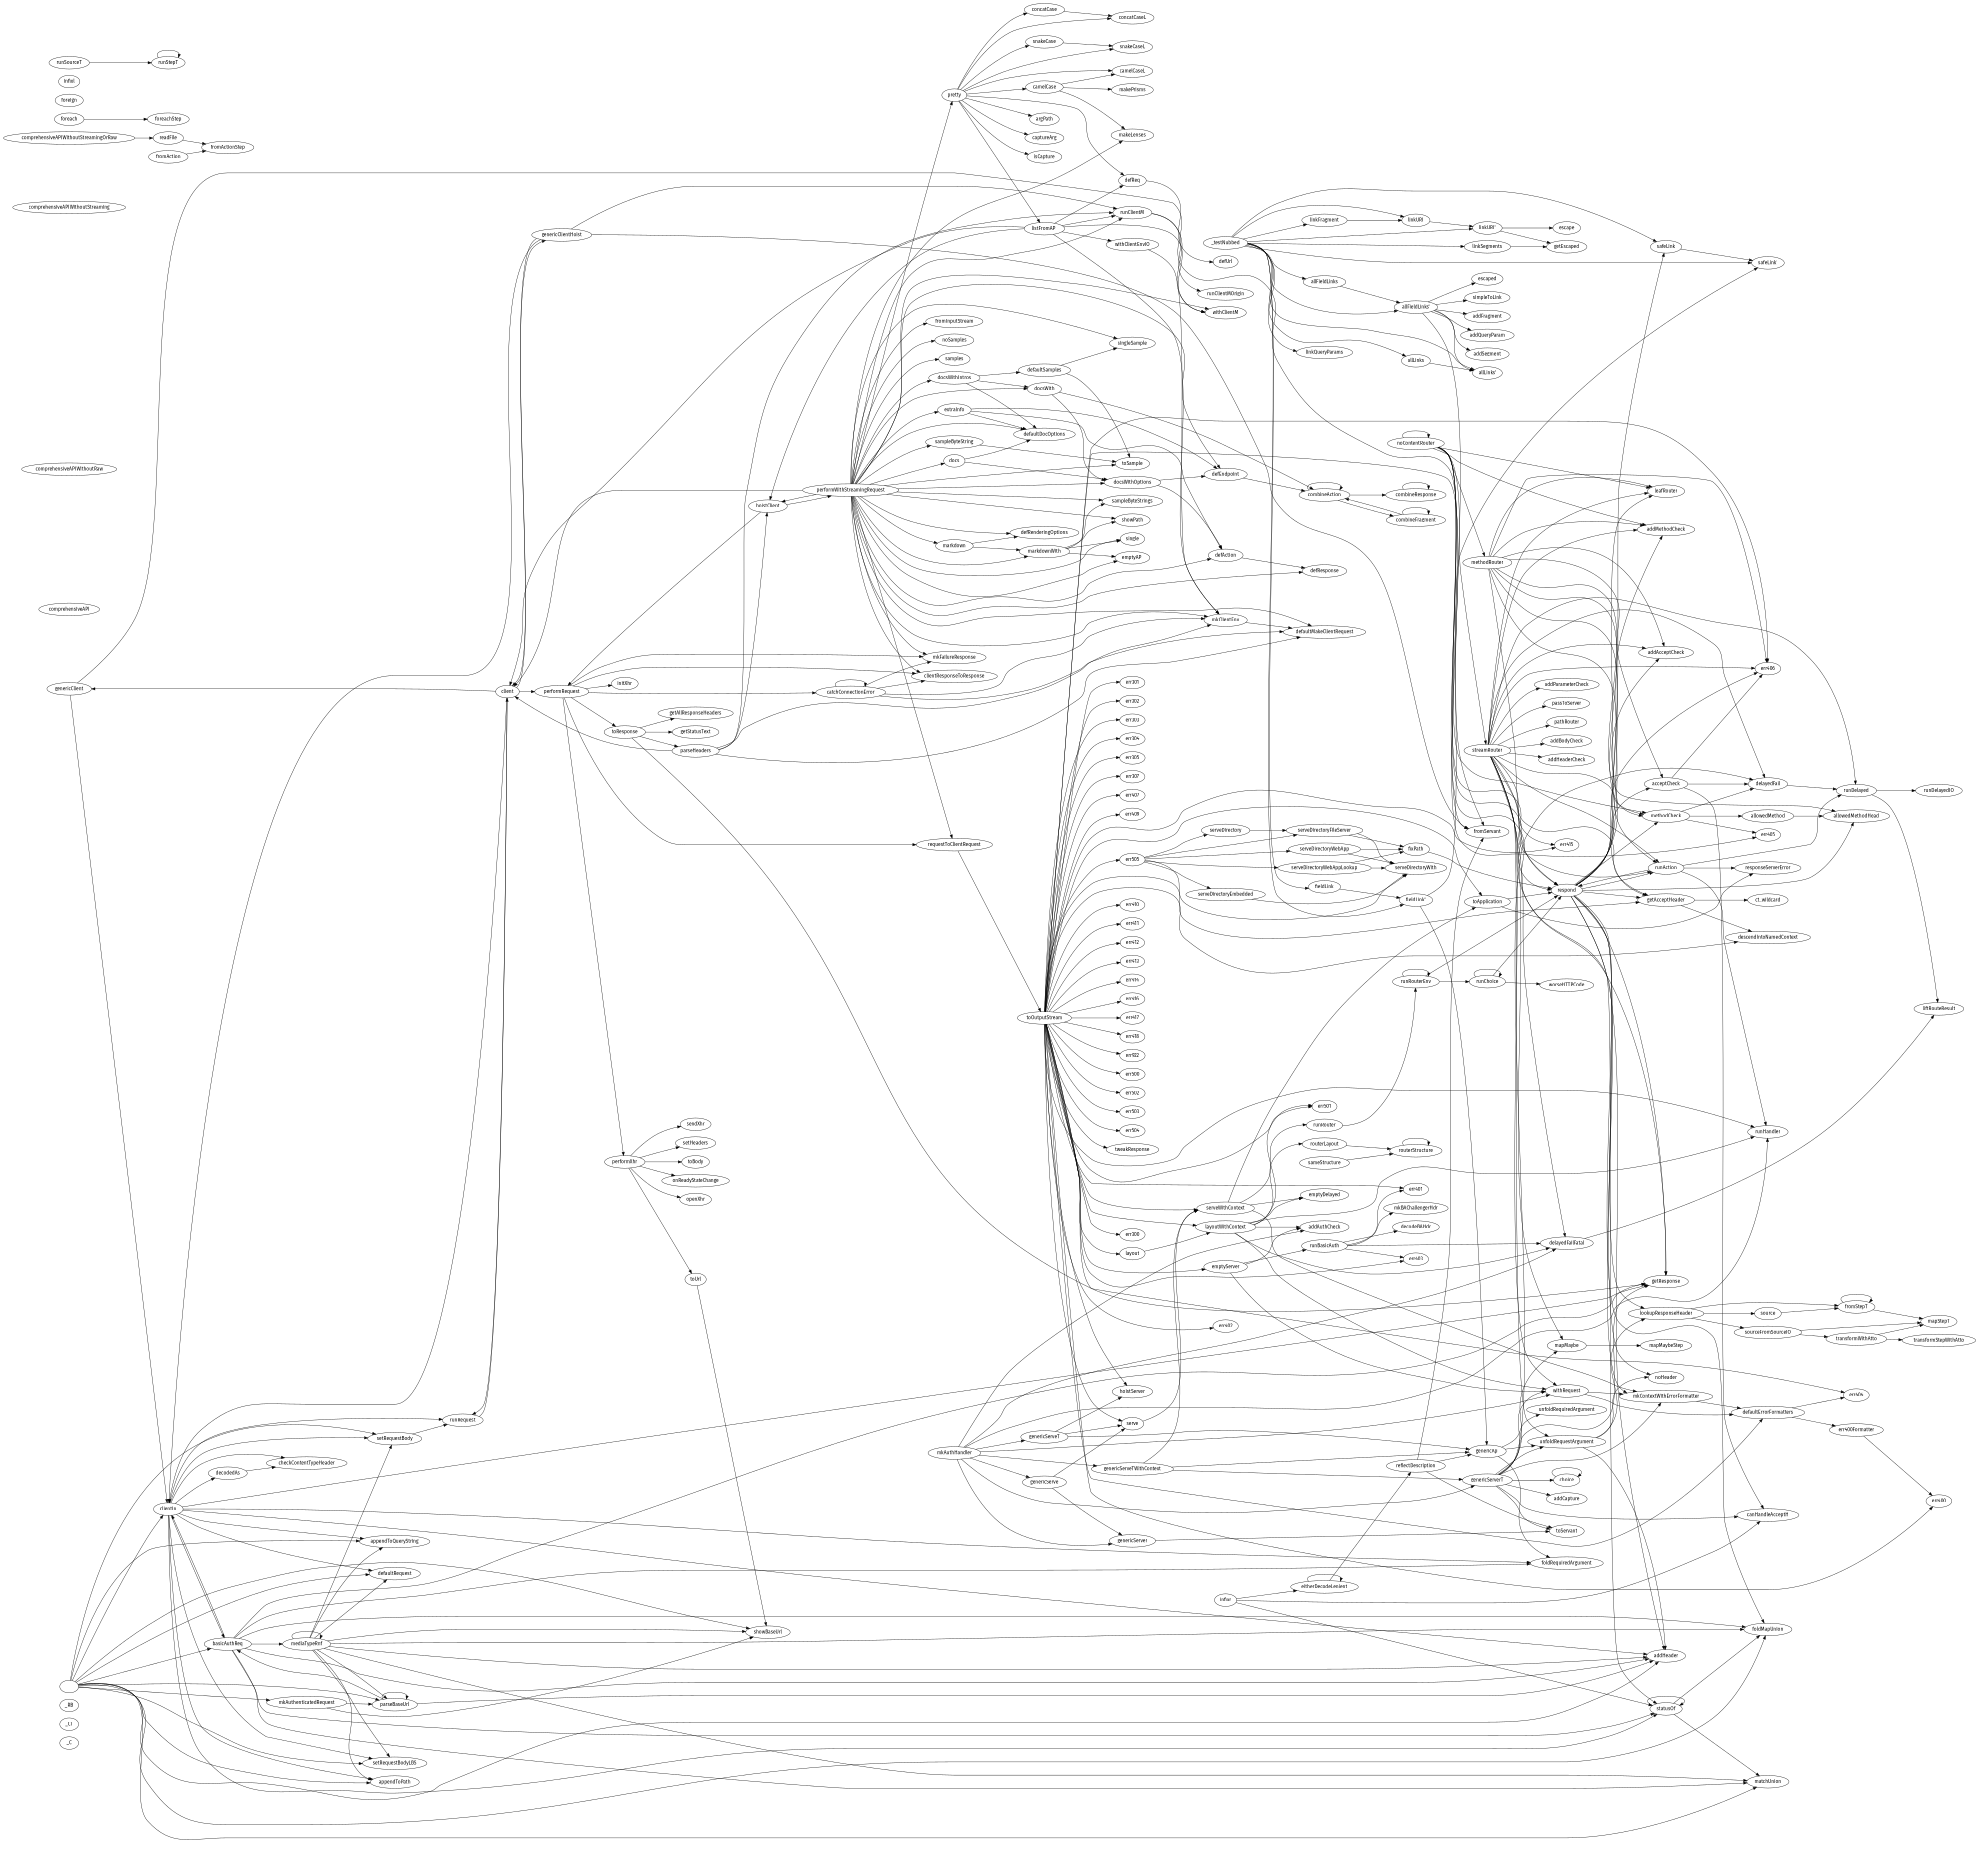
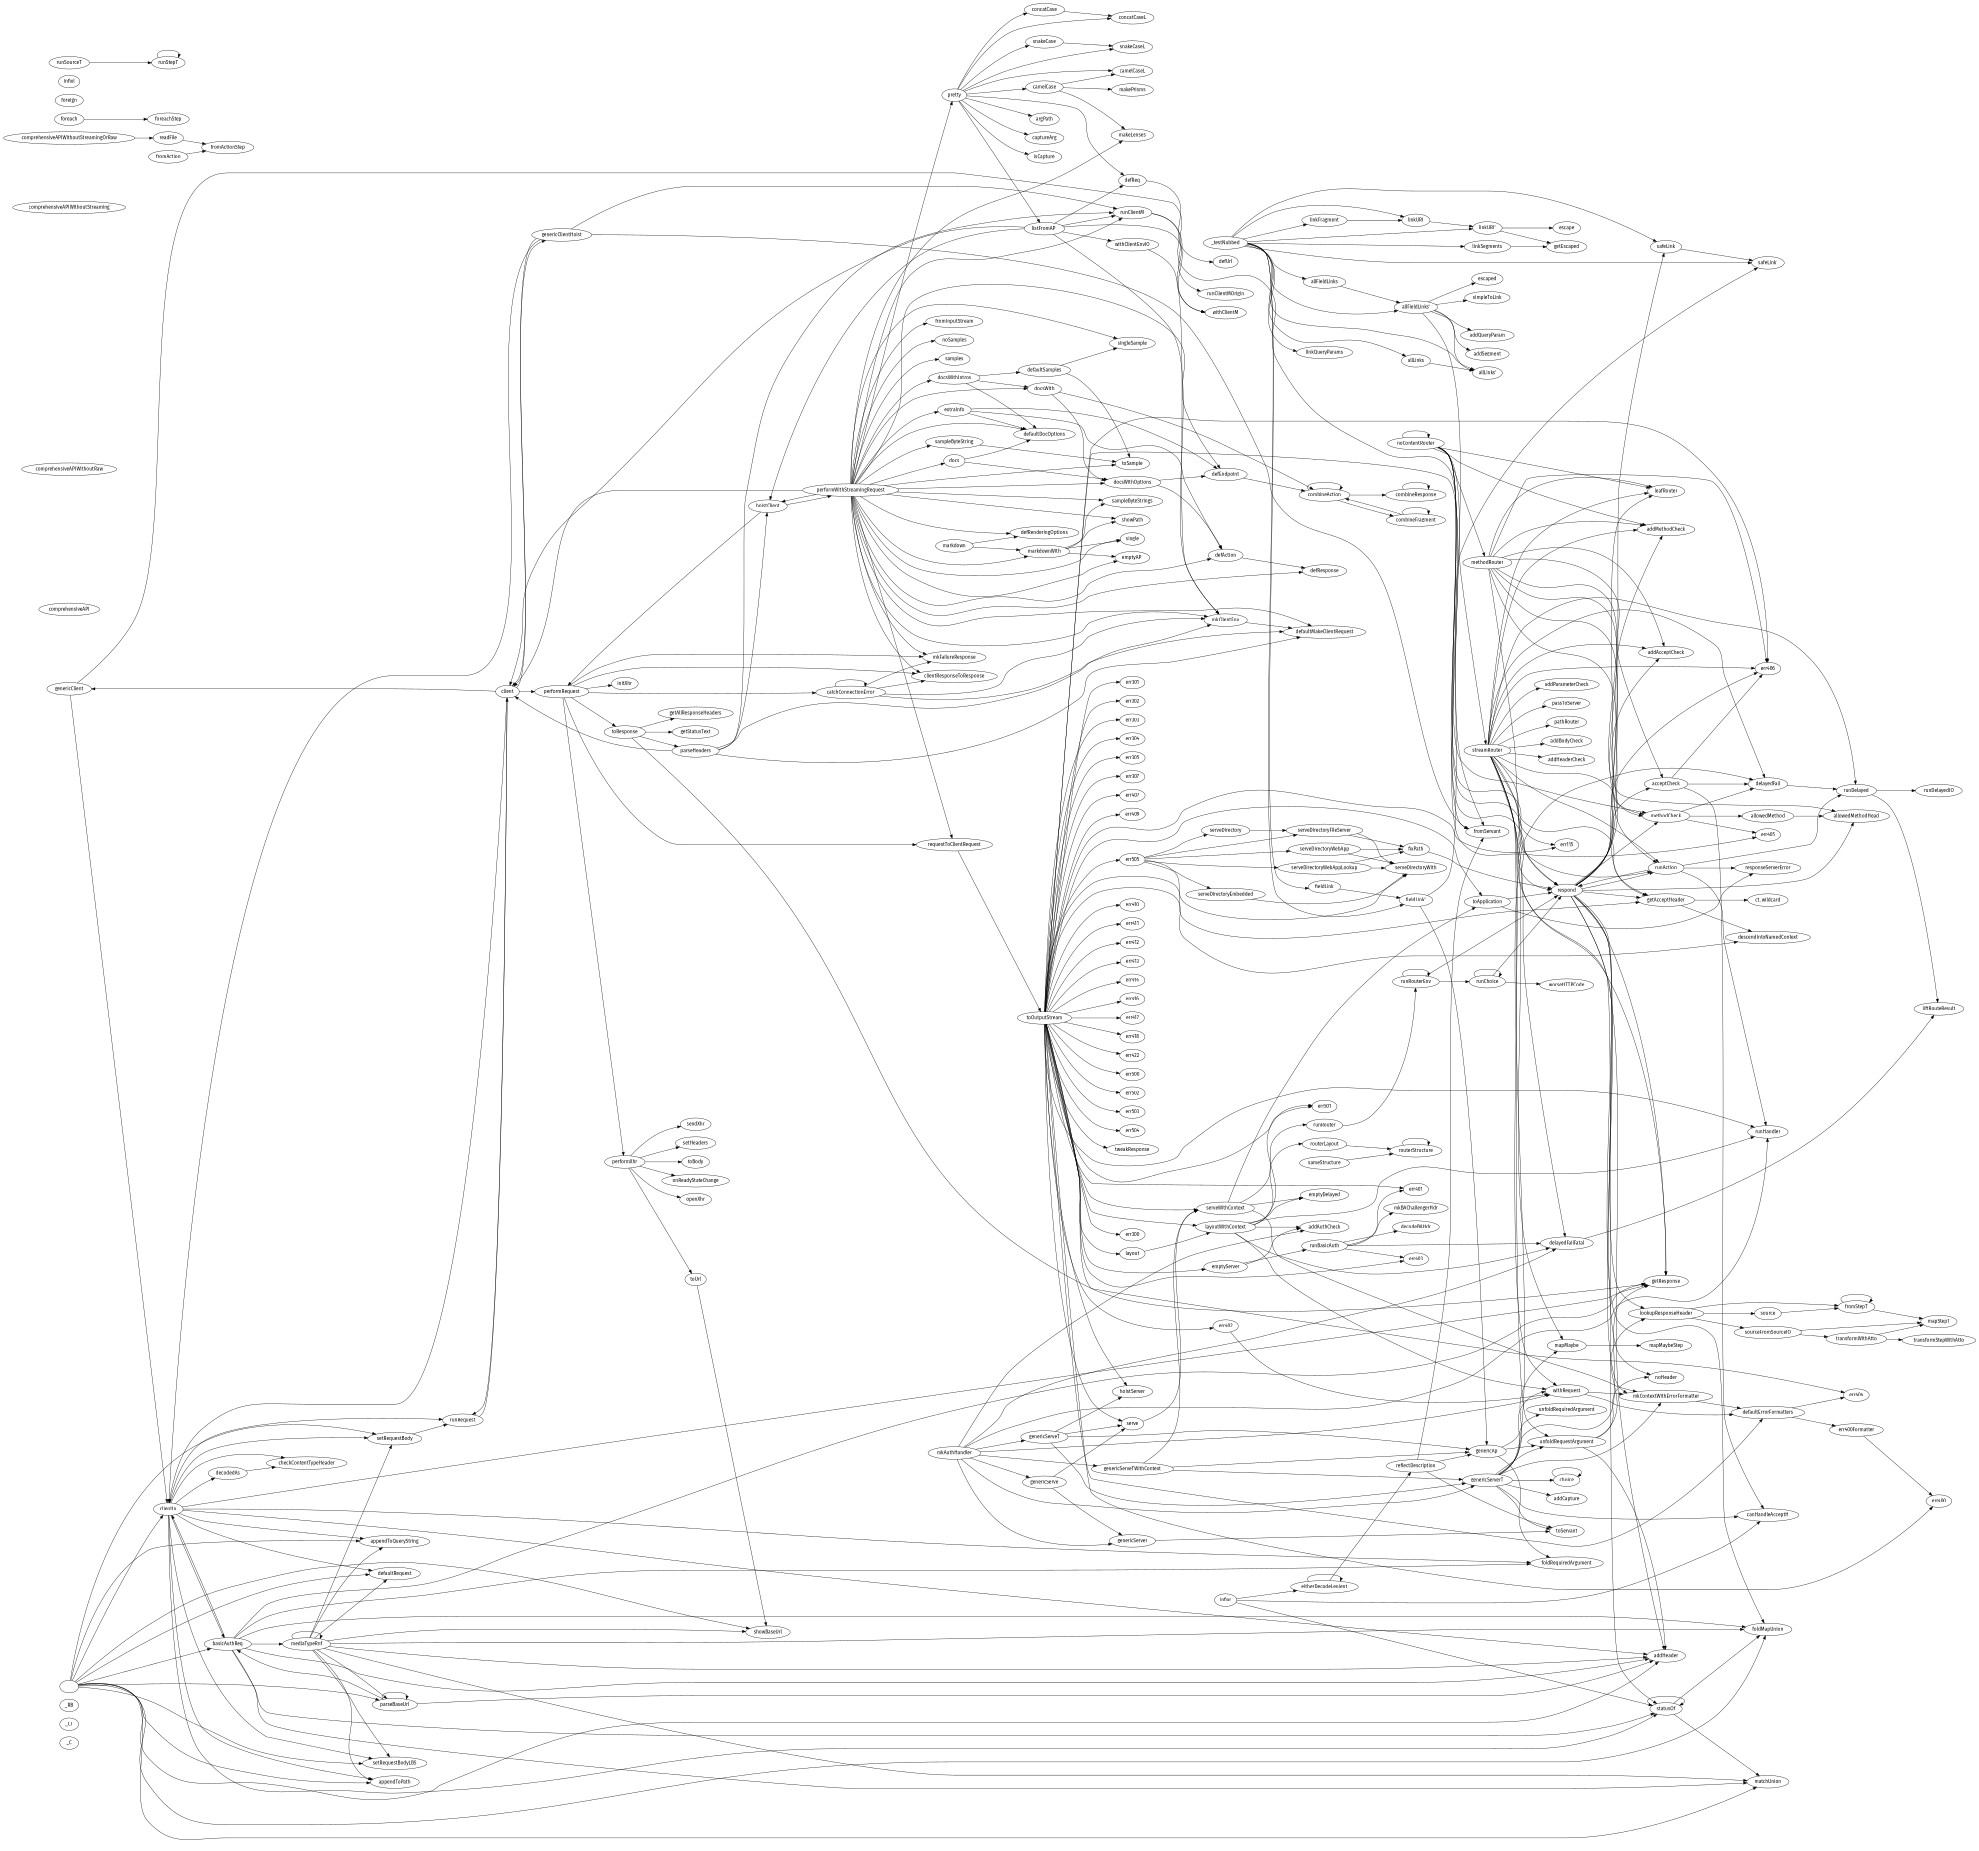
edge "performWithStreamingRequest" -> "withClientM": removed
node "addFragment": removed
edge "performWithStreamingRequest" -> "markdown": removed
node "err415": label "err415" -> "err115"
node "err922": label "err922" -> "err422"
edge "emptyServer" -> "withRequest": now "err402" -> "withRequest"
edge "genericServeT" -> "genericServerT": added
node "mkAuthenticatedRequest": removed
